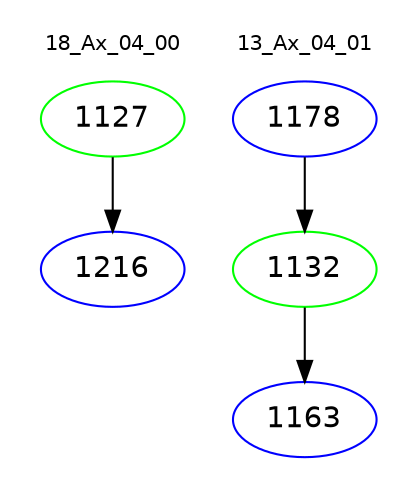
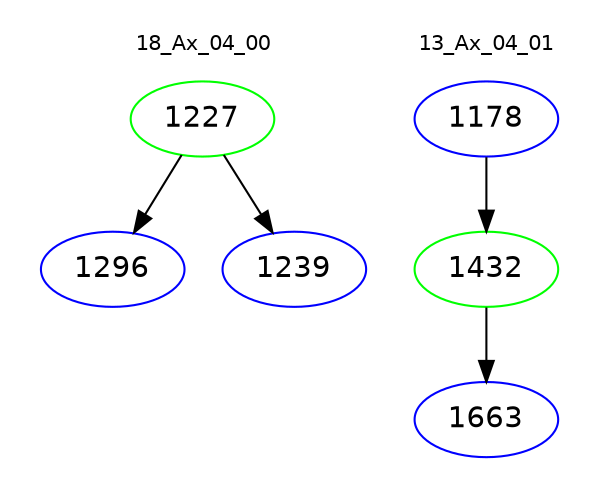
node "1127": label "1127" -> "1227"
node "1216": label "1216" -> "1296"
node "1239": added
node "1132": label "1132" -> "1432"
node "1163": label "1163" -> "1663"
